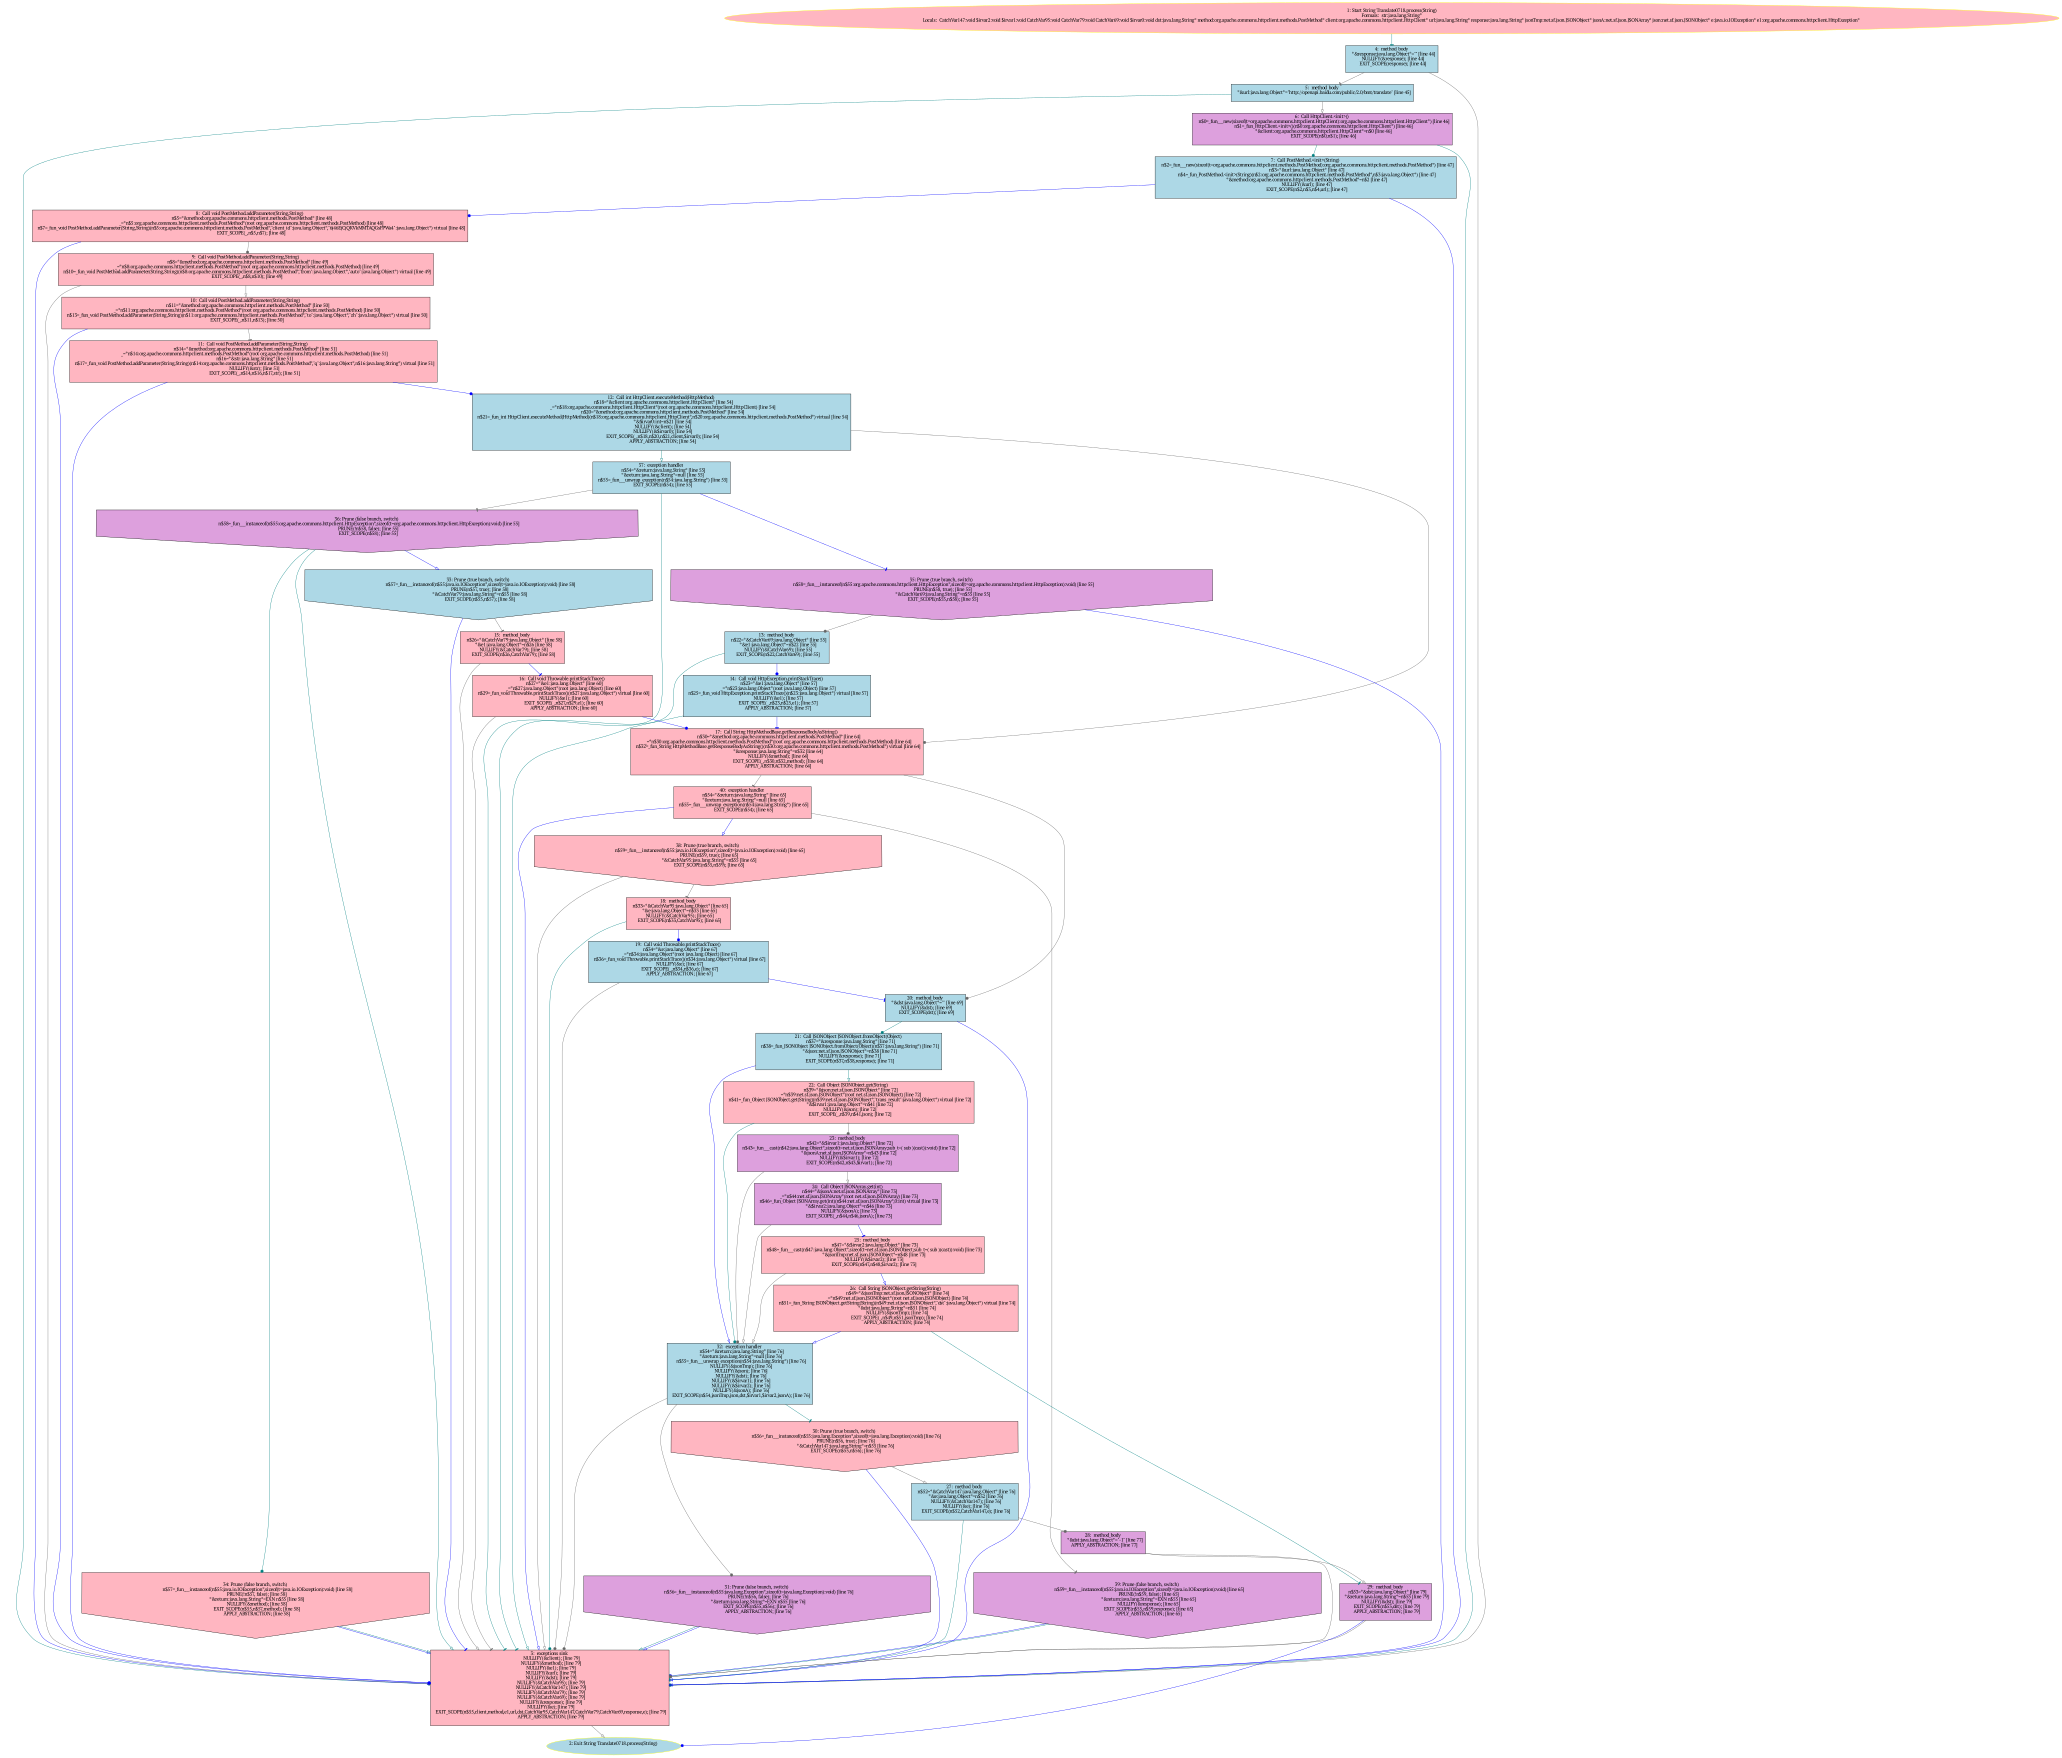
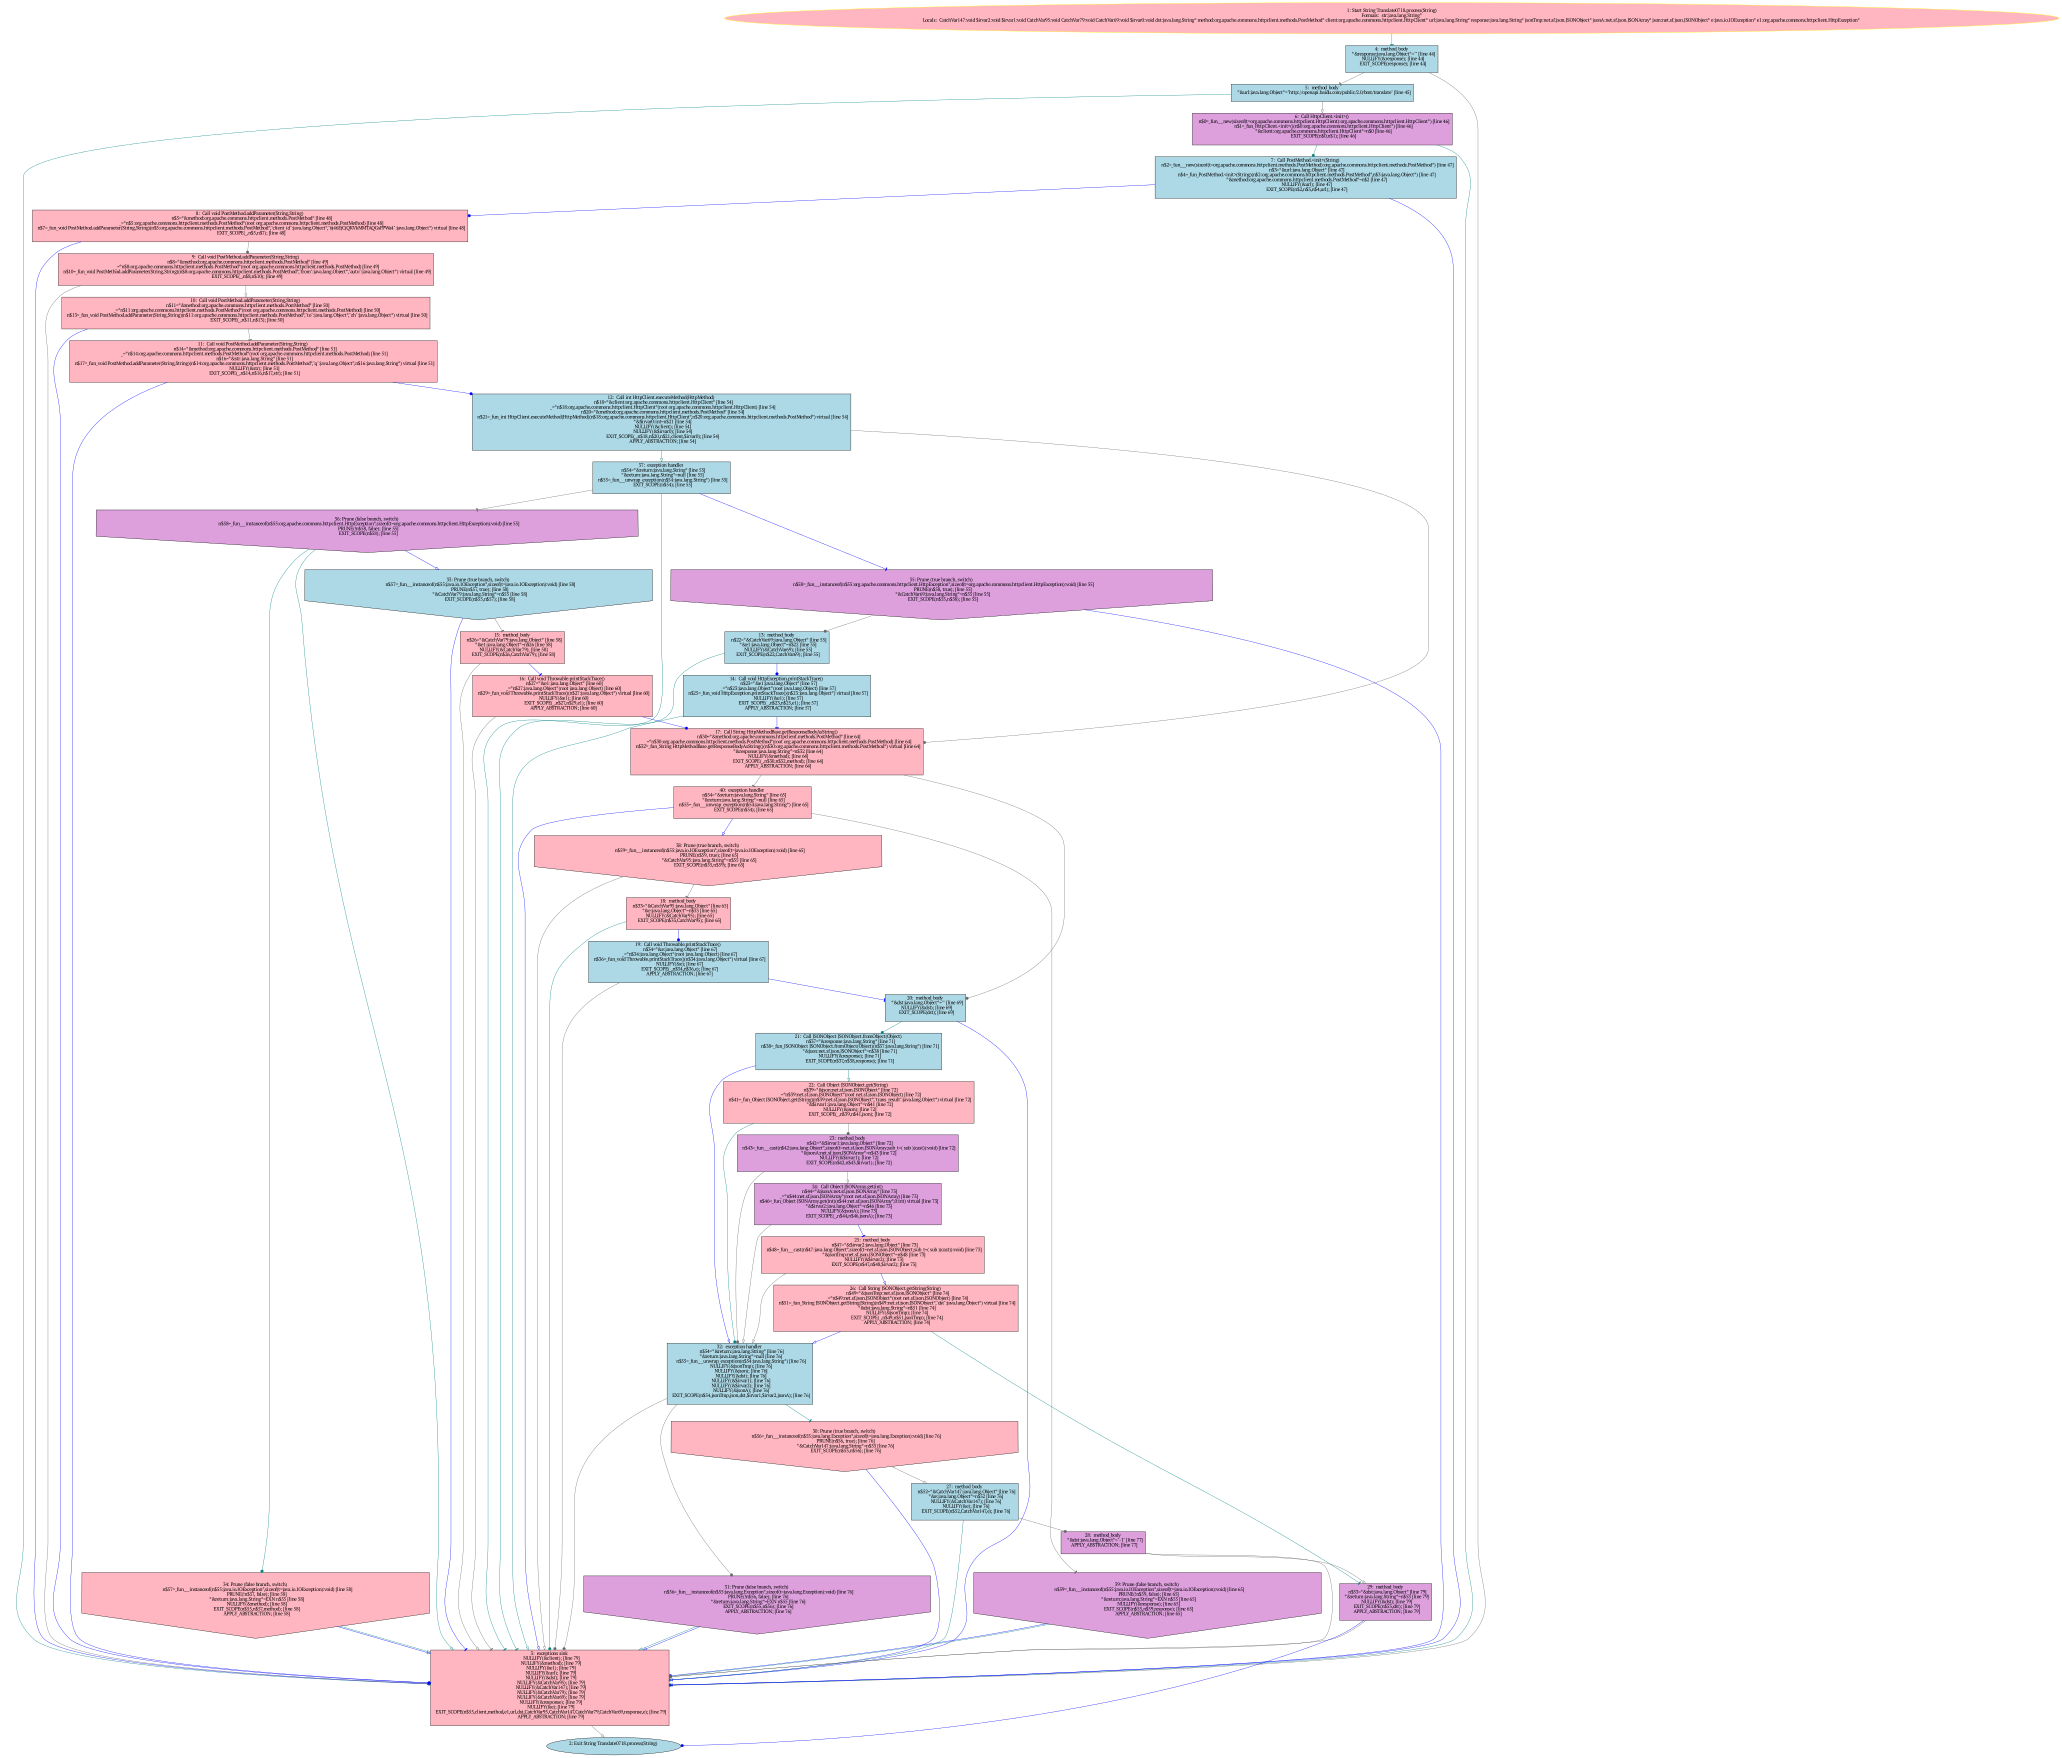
node "2: Exit String Translate0718.process(String)": color yellow -> black
